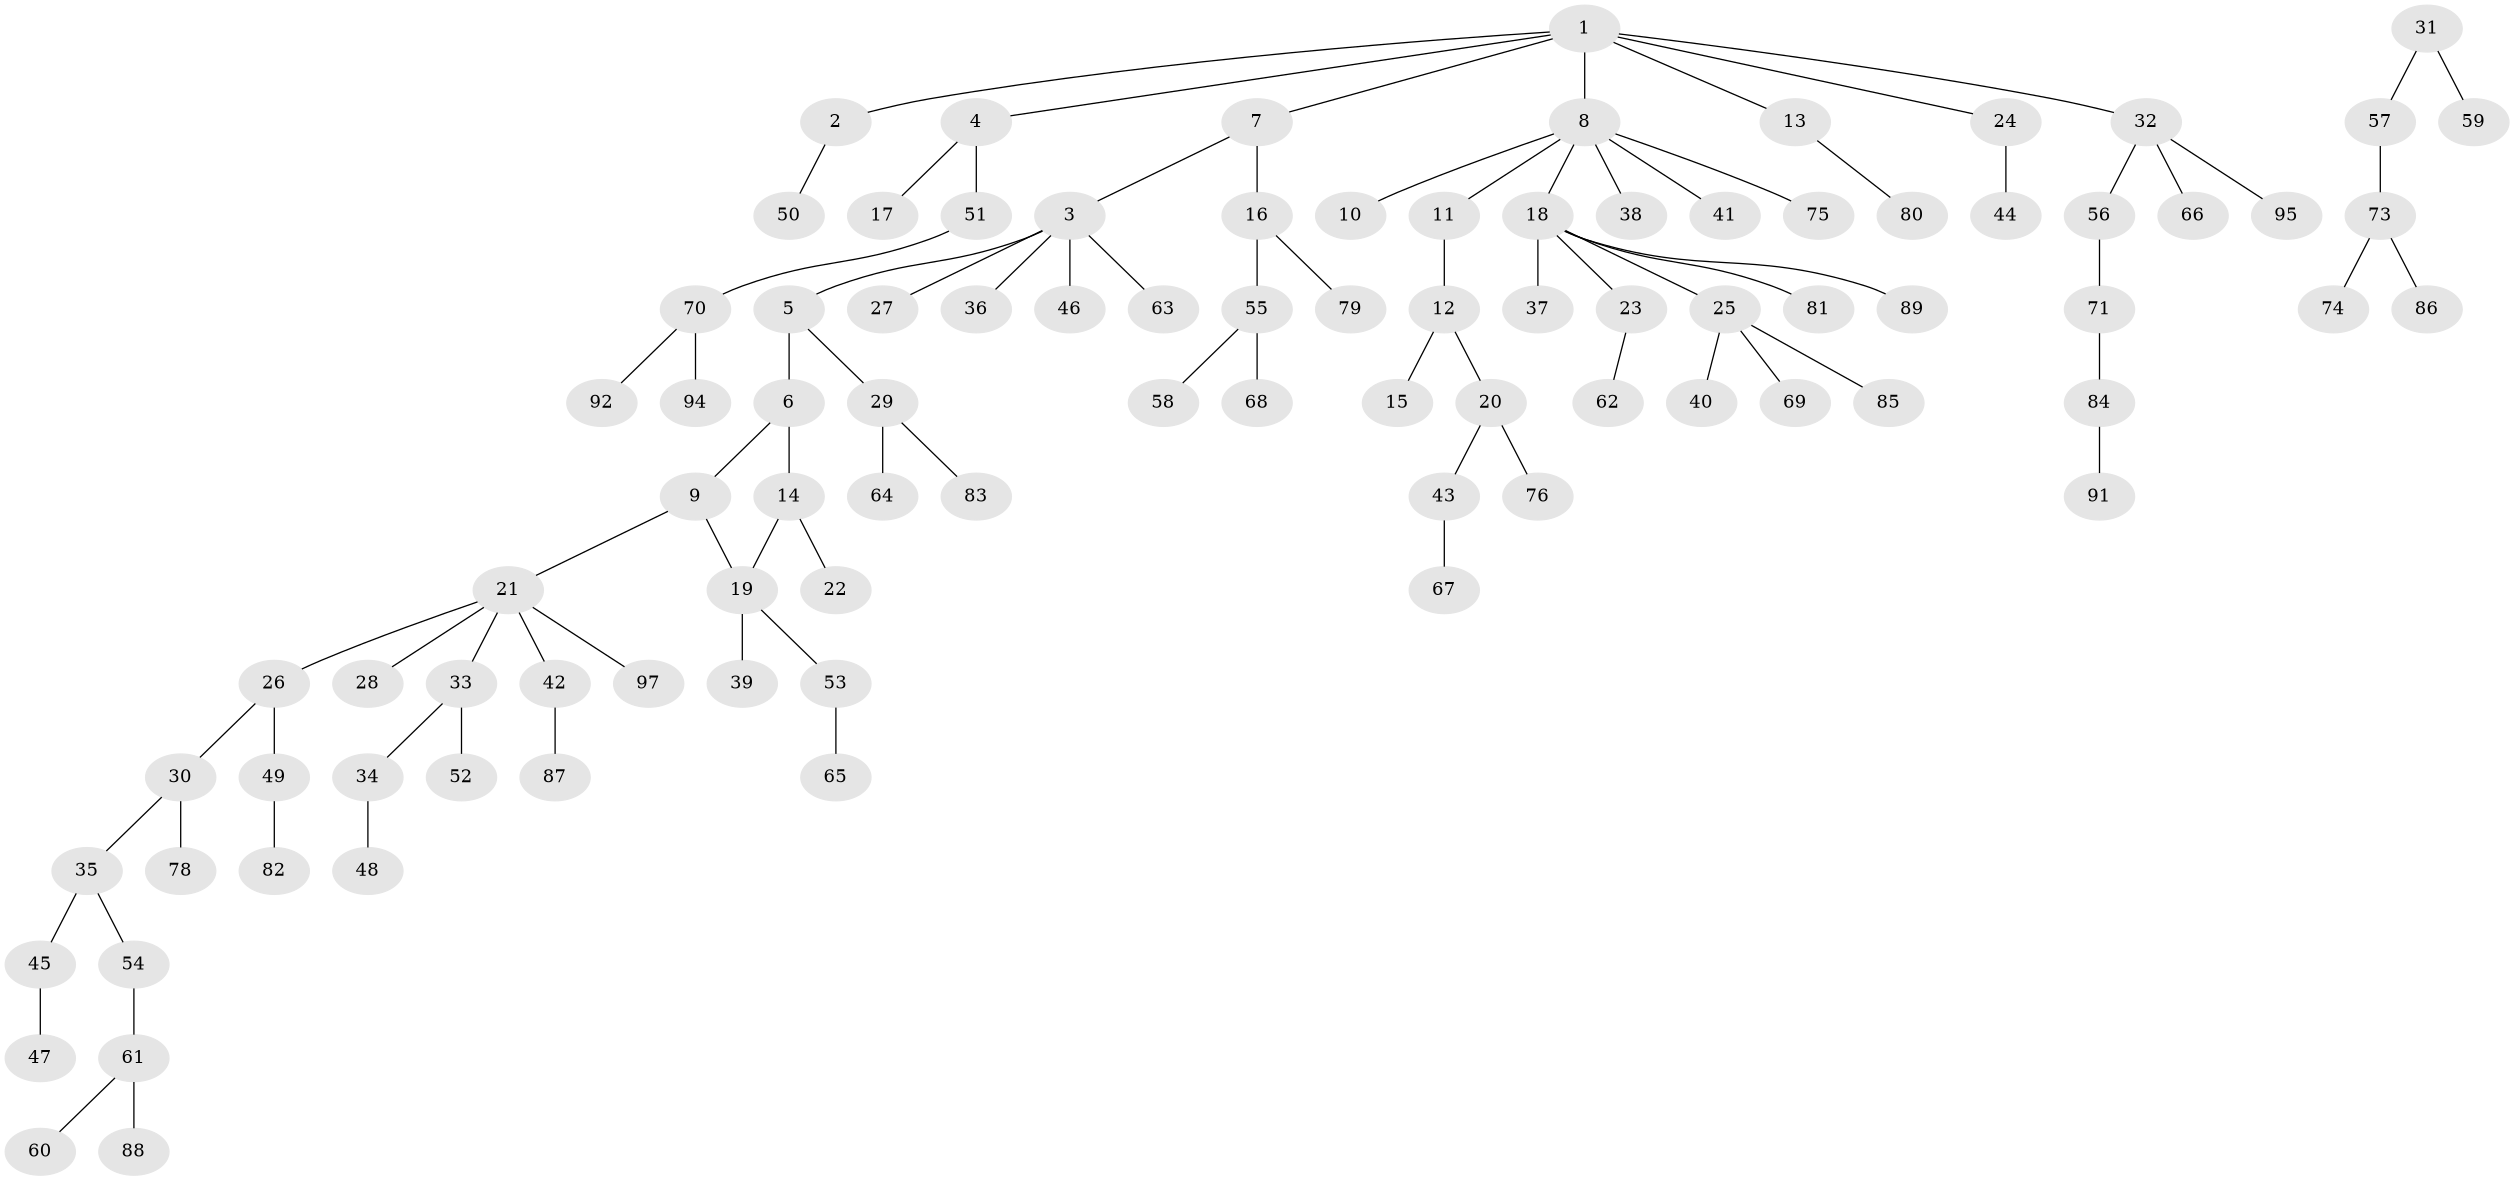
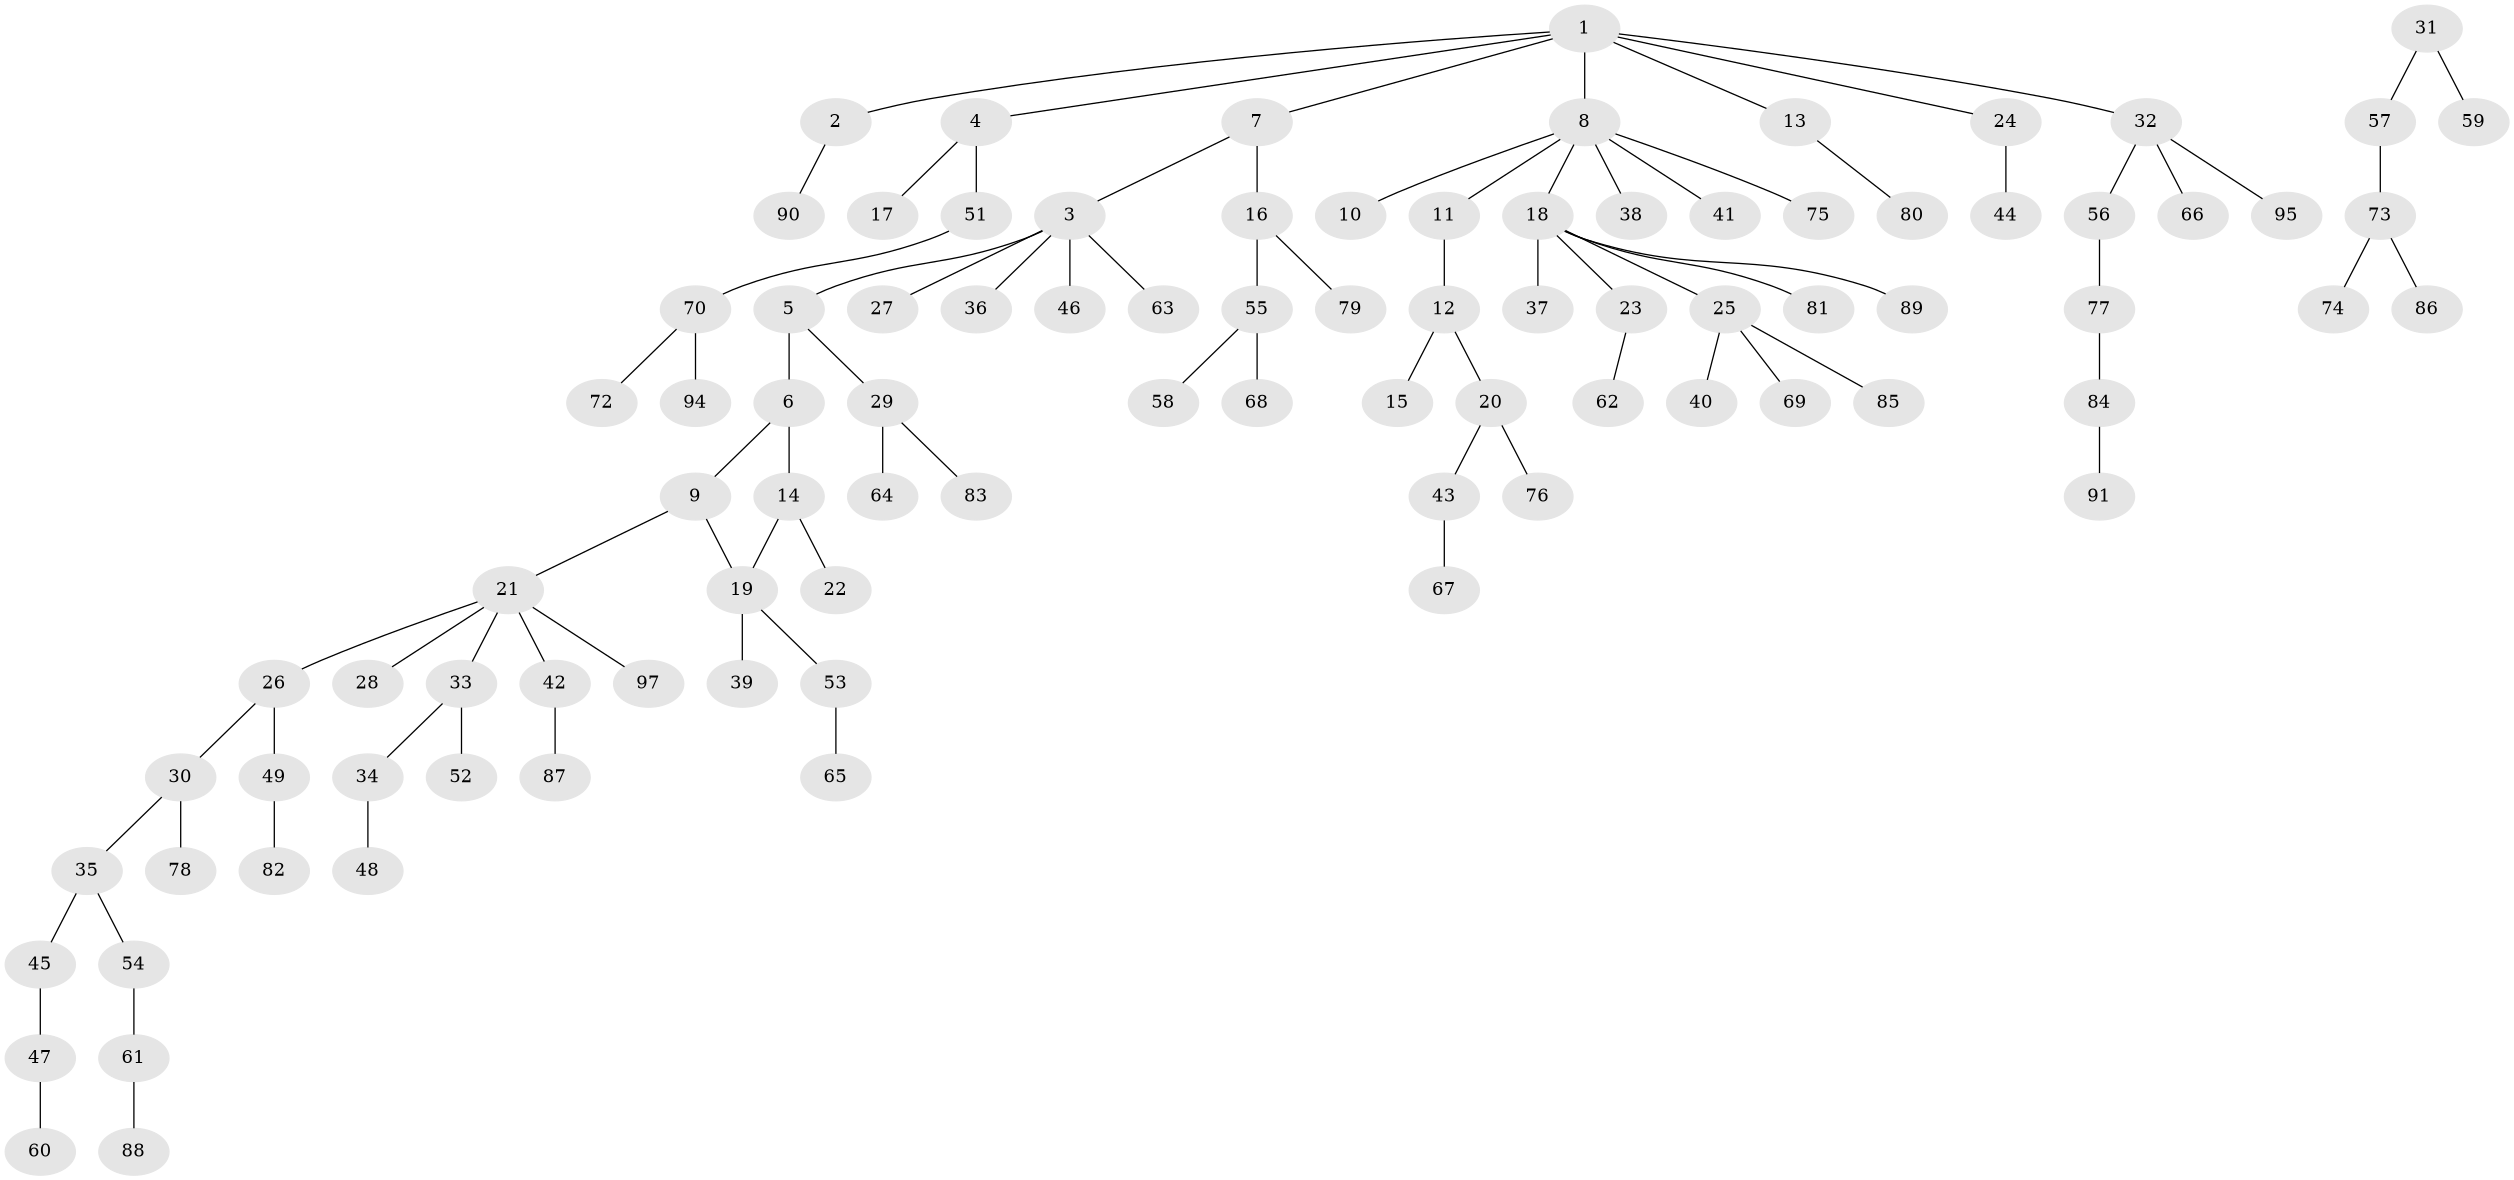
node "50": label "50" -> "90"
node "71": label "71" -> "77"
node "92": label "92" -> "72"
edge "61" -- "60": now "47" -- "60"
